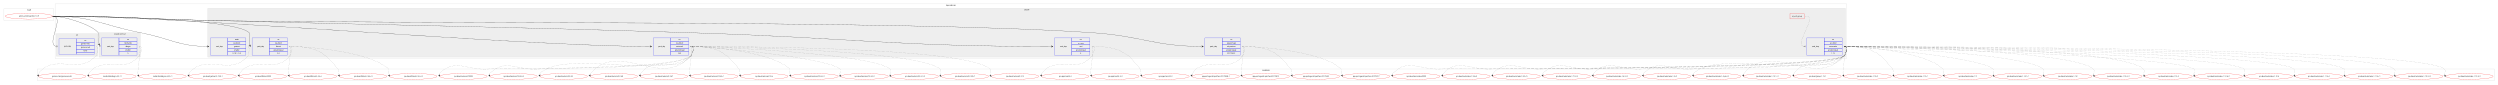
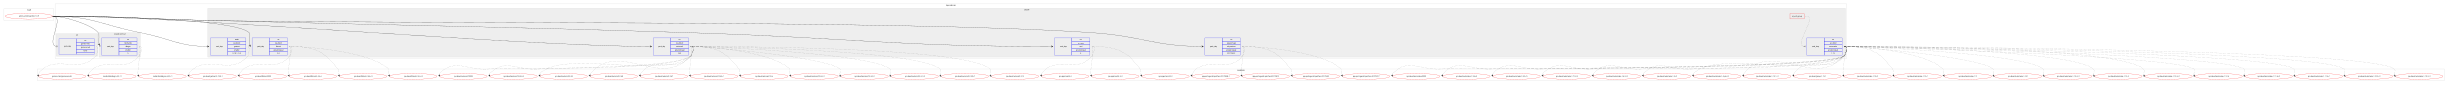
node "sys-devel/automake-1.14.1-r1": removed
